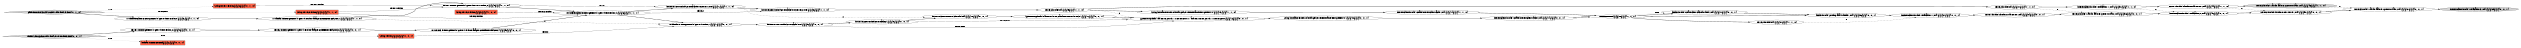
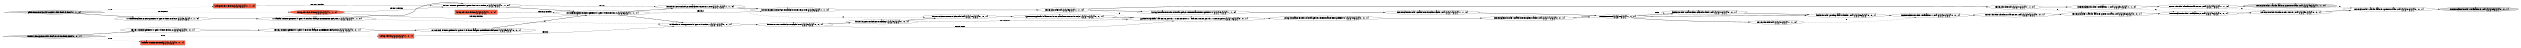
node "String server2Version@@@2@@@['1', '1', '0']": shape box -> ellipse
